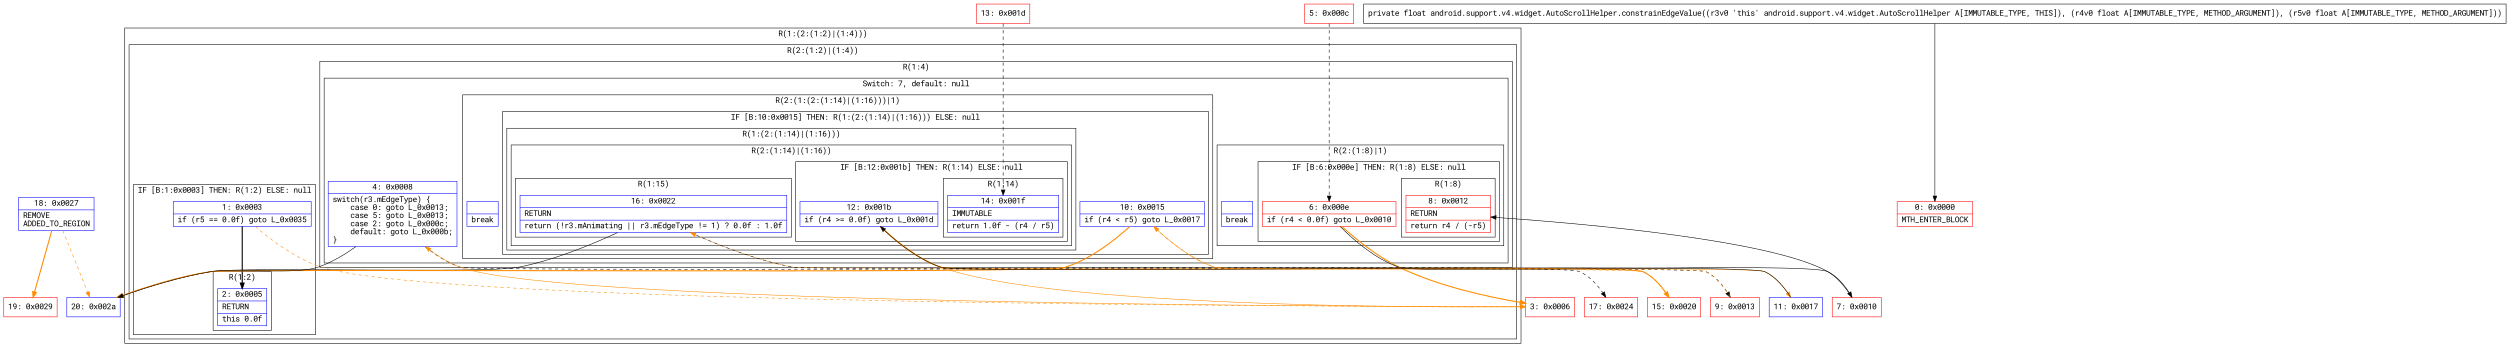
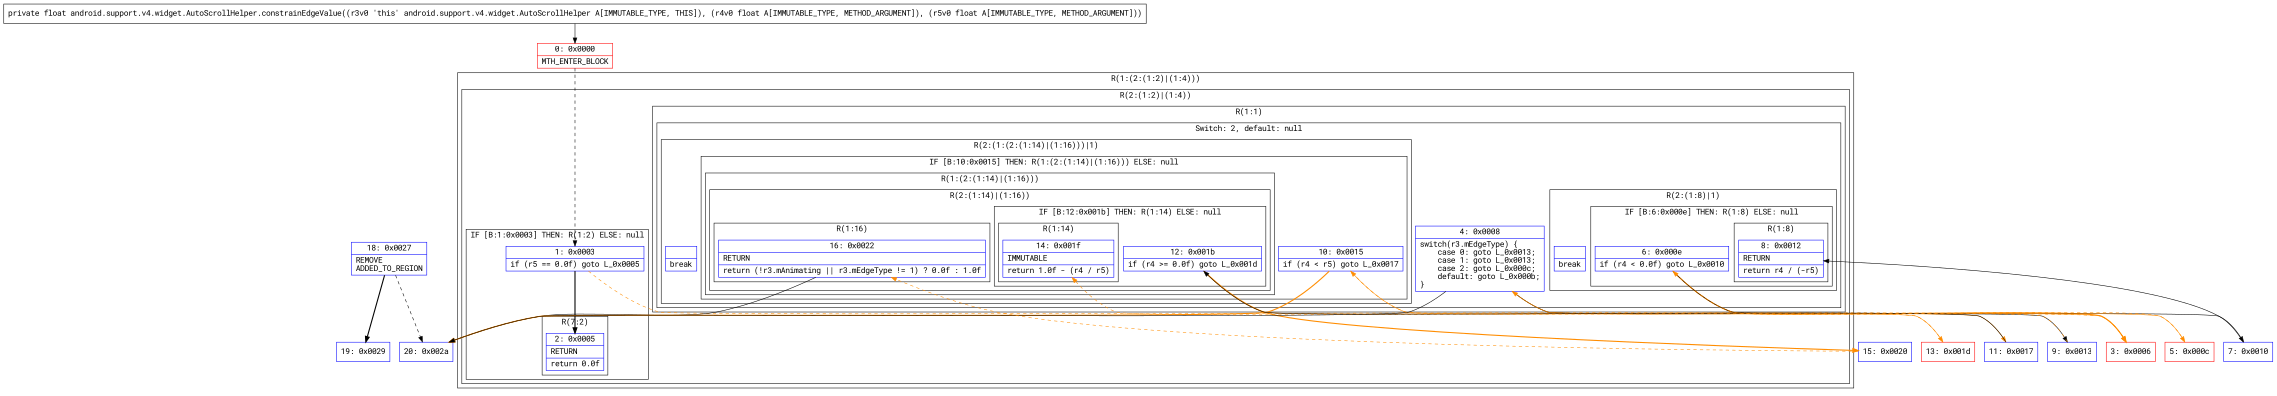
cluster "R(1:4)": label "R(1:4)" -> "R(1:1)"
cluster "Switch: 7, default: null": label "Switch: 7, default: null" -> "Switch: 2, default: null"
edge "13: 0x001d" -> "14: 0x001f": color black -> darkorange
edge "5: 0x000c" -> "6: 0x000e": color black -> darkorange
edge "0: 0x0000" -> "1: 0x0003": added
cluster "R(1:15)": label "R(1:15)" -> "R(1:16)"
node "6: 0x000e": color red -> blue
node "8: 0x0012": color red -> blue
node "4: 0x0008": text "case 5: goto L_0x0013;" -> "case 1: goto L_0x0013;"
node "1: 0x0003": text "if (r5 == 0.0f) goto L_0x0035" -> "if (r5 == 0.0f) goto L_0x0005"
edge "18: 0x0027" -> "19: 0x0029": color darkorange -> black
edge "18: 0x0027" -> "20: 0x002a": color darkorange -> black
edge "4: 0x0008" -> "9: 0x0013": style dashed -> solid
cluster "R(1:2)": label "R(1:2)" -> "R(7:2)"
edge "12: 0x001b" -> "3: 0x0006": now "12: 0x001b" -> "13: 0x001d"
node "19: 0x0029": color red -> blue
node "17: 0x0024": removed
node "15: 0x0020": color red -> blue
node "9: 0x0013": color red -> blue
node "7: 0x0010": color red -> blue
edge "4: 0x0008" -> "5: 0x000c": added
node "2: 0x0005": text "this 0.0f" -> "return 0.0f"
